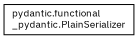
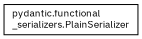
node "pydantic.functional _pydantic.PlainSerializer": label "pydantic.functional _pydantic.PlainSerializer" -> "pydantic.functional _serializers.PlainSerializer"
